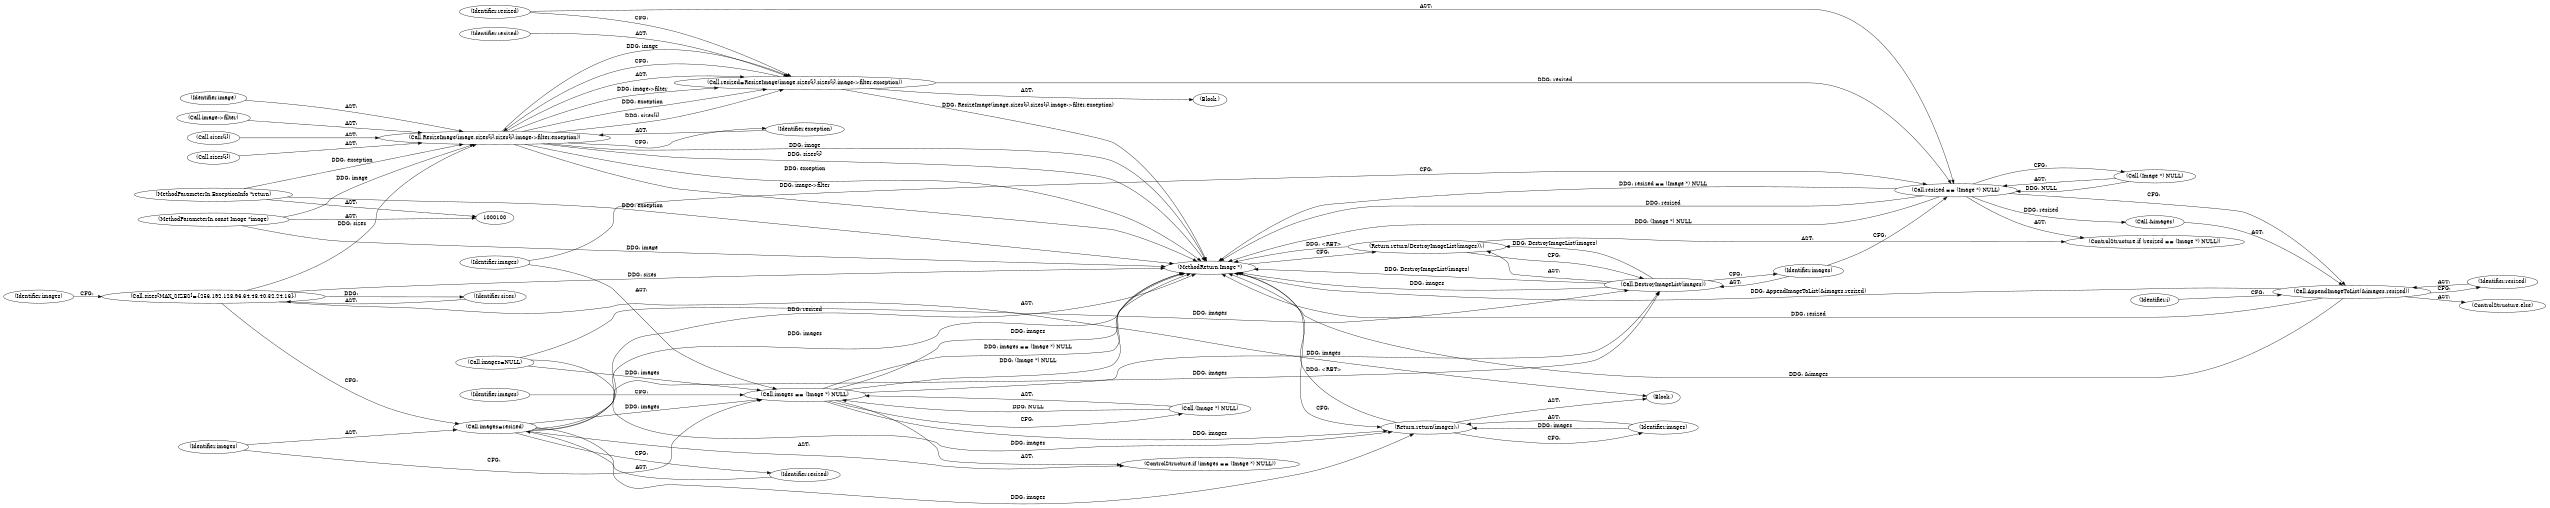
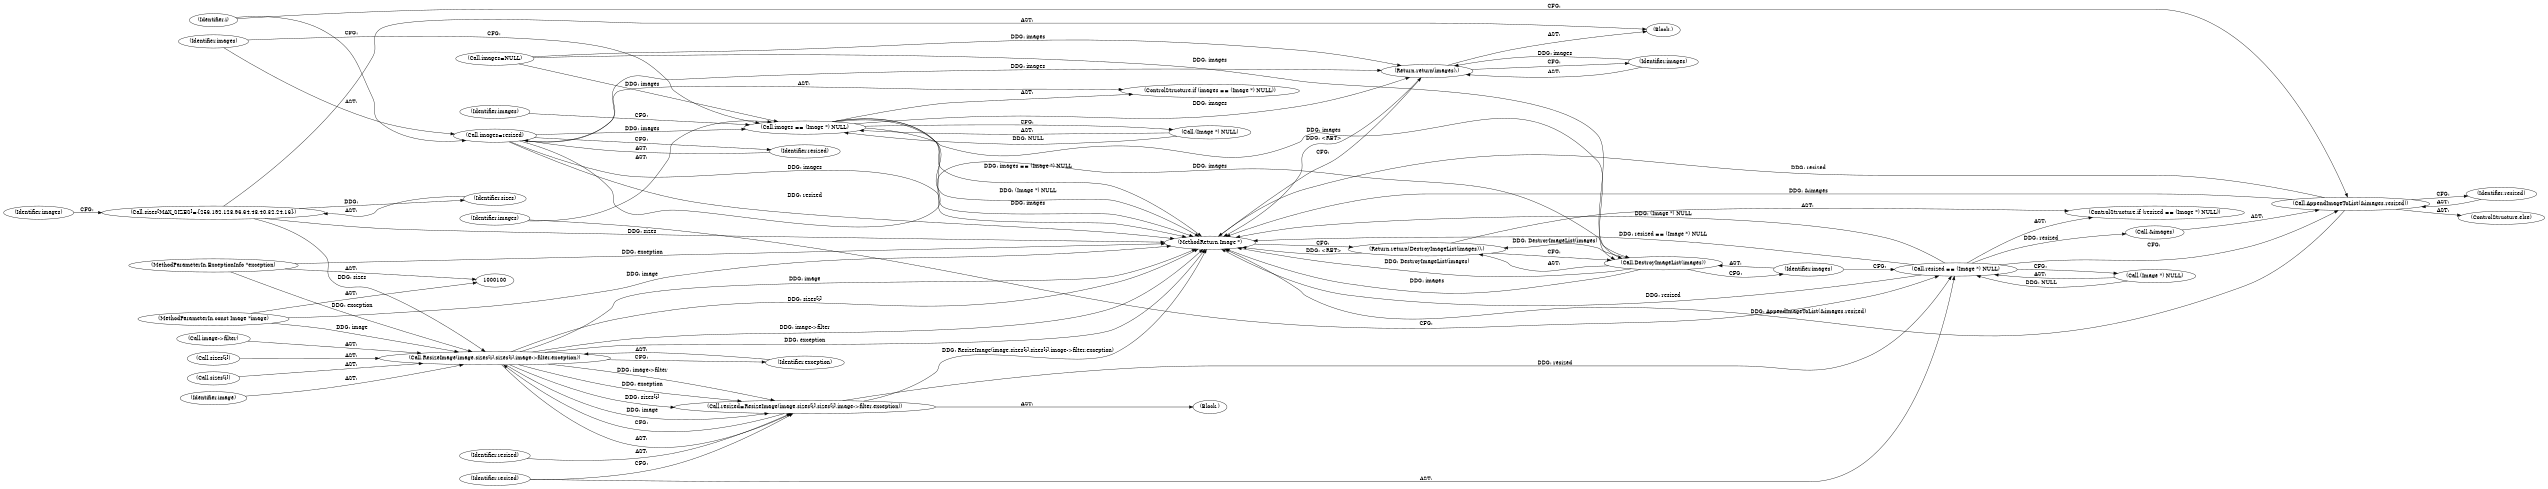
node "(MethodParameterIn,ExceptionInfo *return)": label "(MethodParameterIn,ExceptionInfo *return)" -> "(MethodParameterIn,ExceptionInfo *exception)"
edge "(Call,sizes[MAX_SIZES]={256,192,128,96,64,48,40,32,24,16})" -> "(Call,images=resized)": now "(Identifier,i)" -> "(Call,images=resized)"
